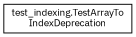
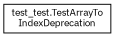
node "test_indexing.TestArrayTo IndexDeprecation": label "test_indexing.TestArrayTo IndexDeprecation" -> "test_test.TestArrayTo IndexDeprecation"
